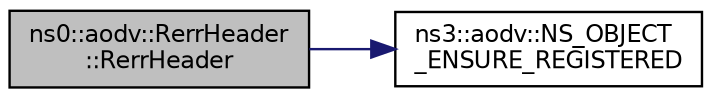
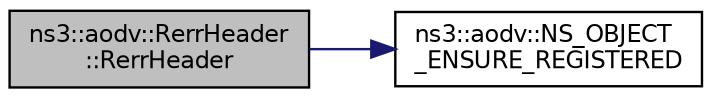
node "ns0::aodv::RerrHeader ::RerrHeader": label "ns0::aodv::RerrHeader ::RerrHeader" -> "ns3::aodv::RerrHeader ::RerrHeader"
